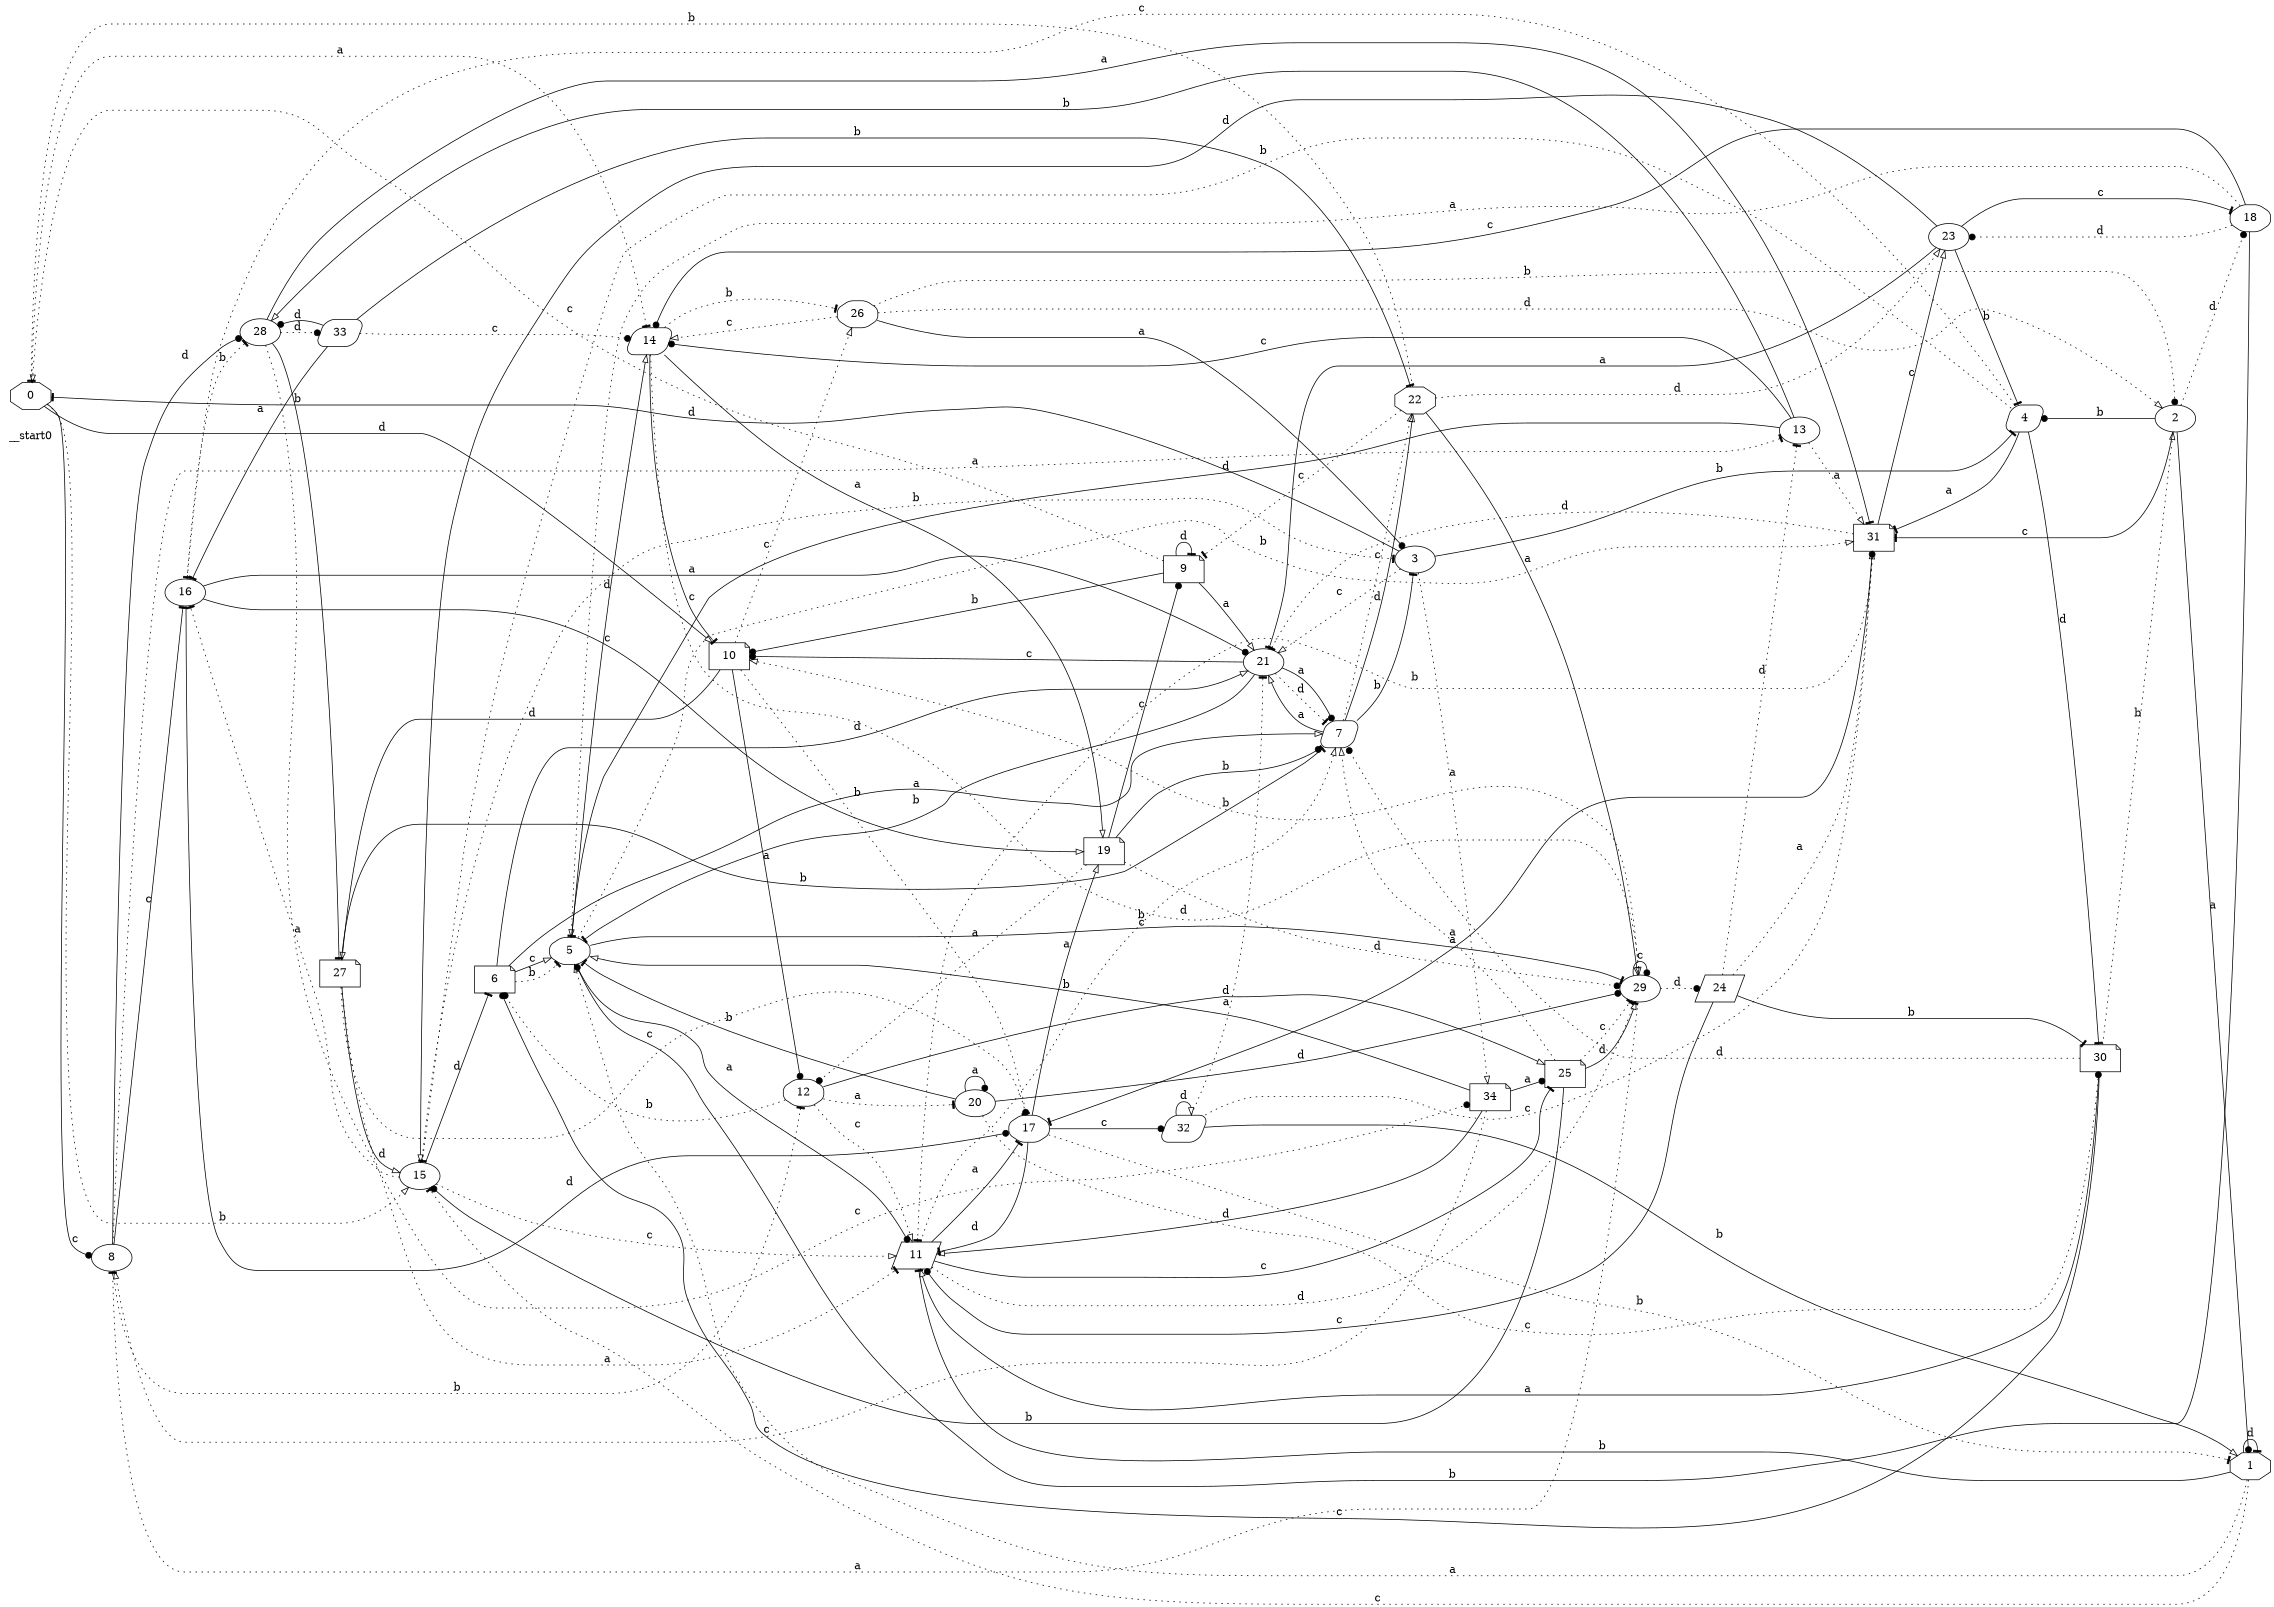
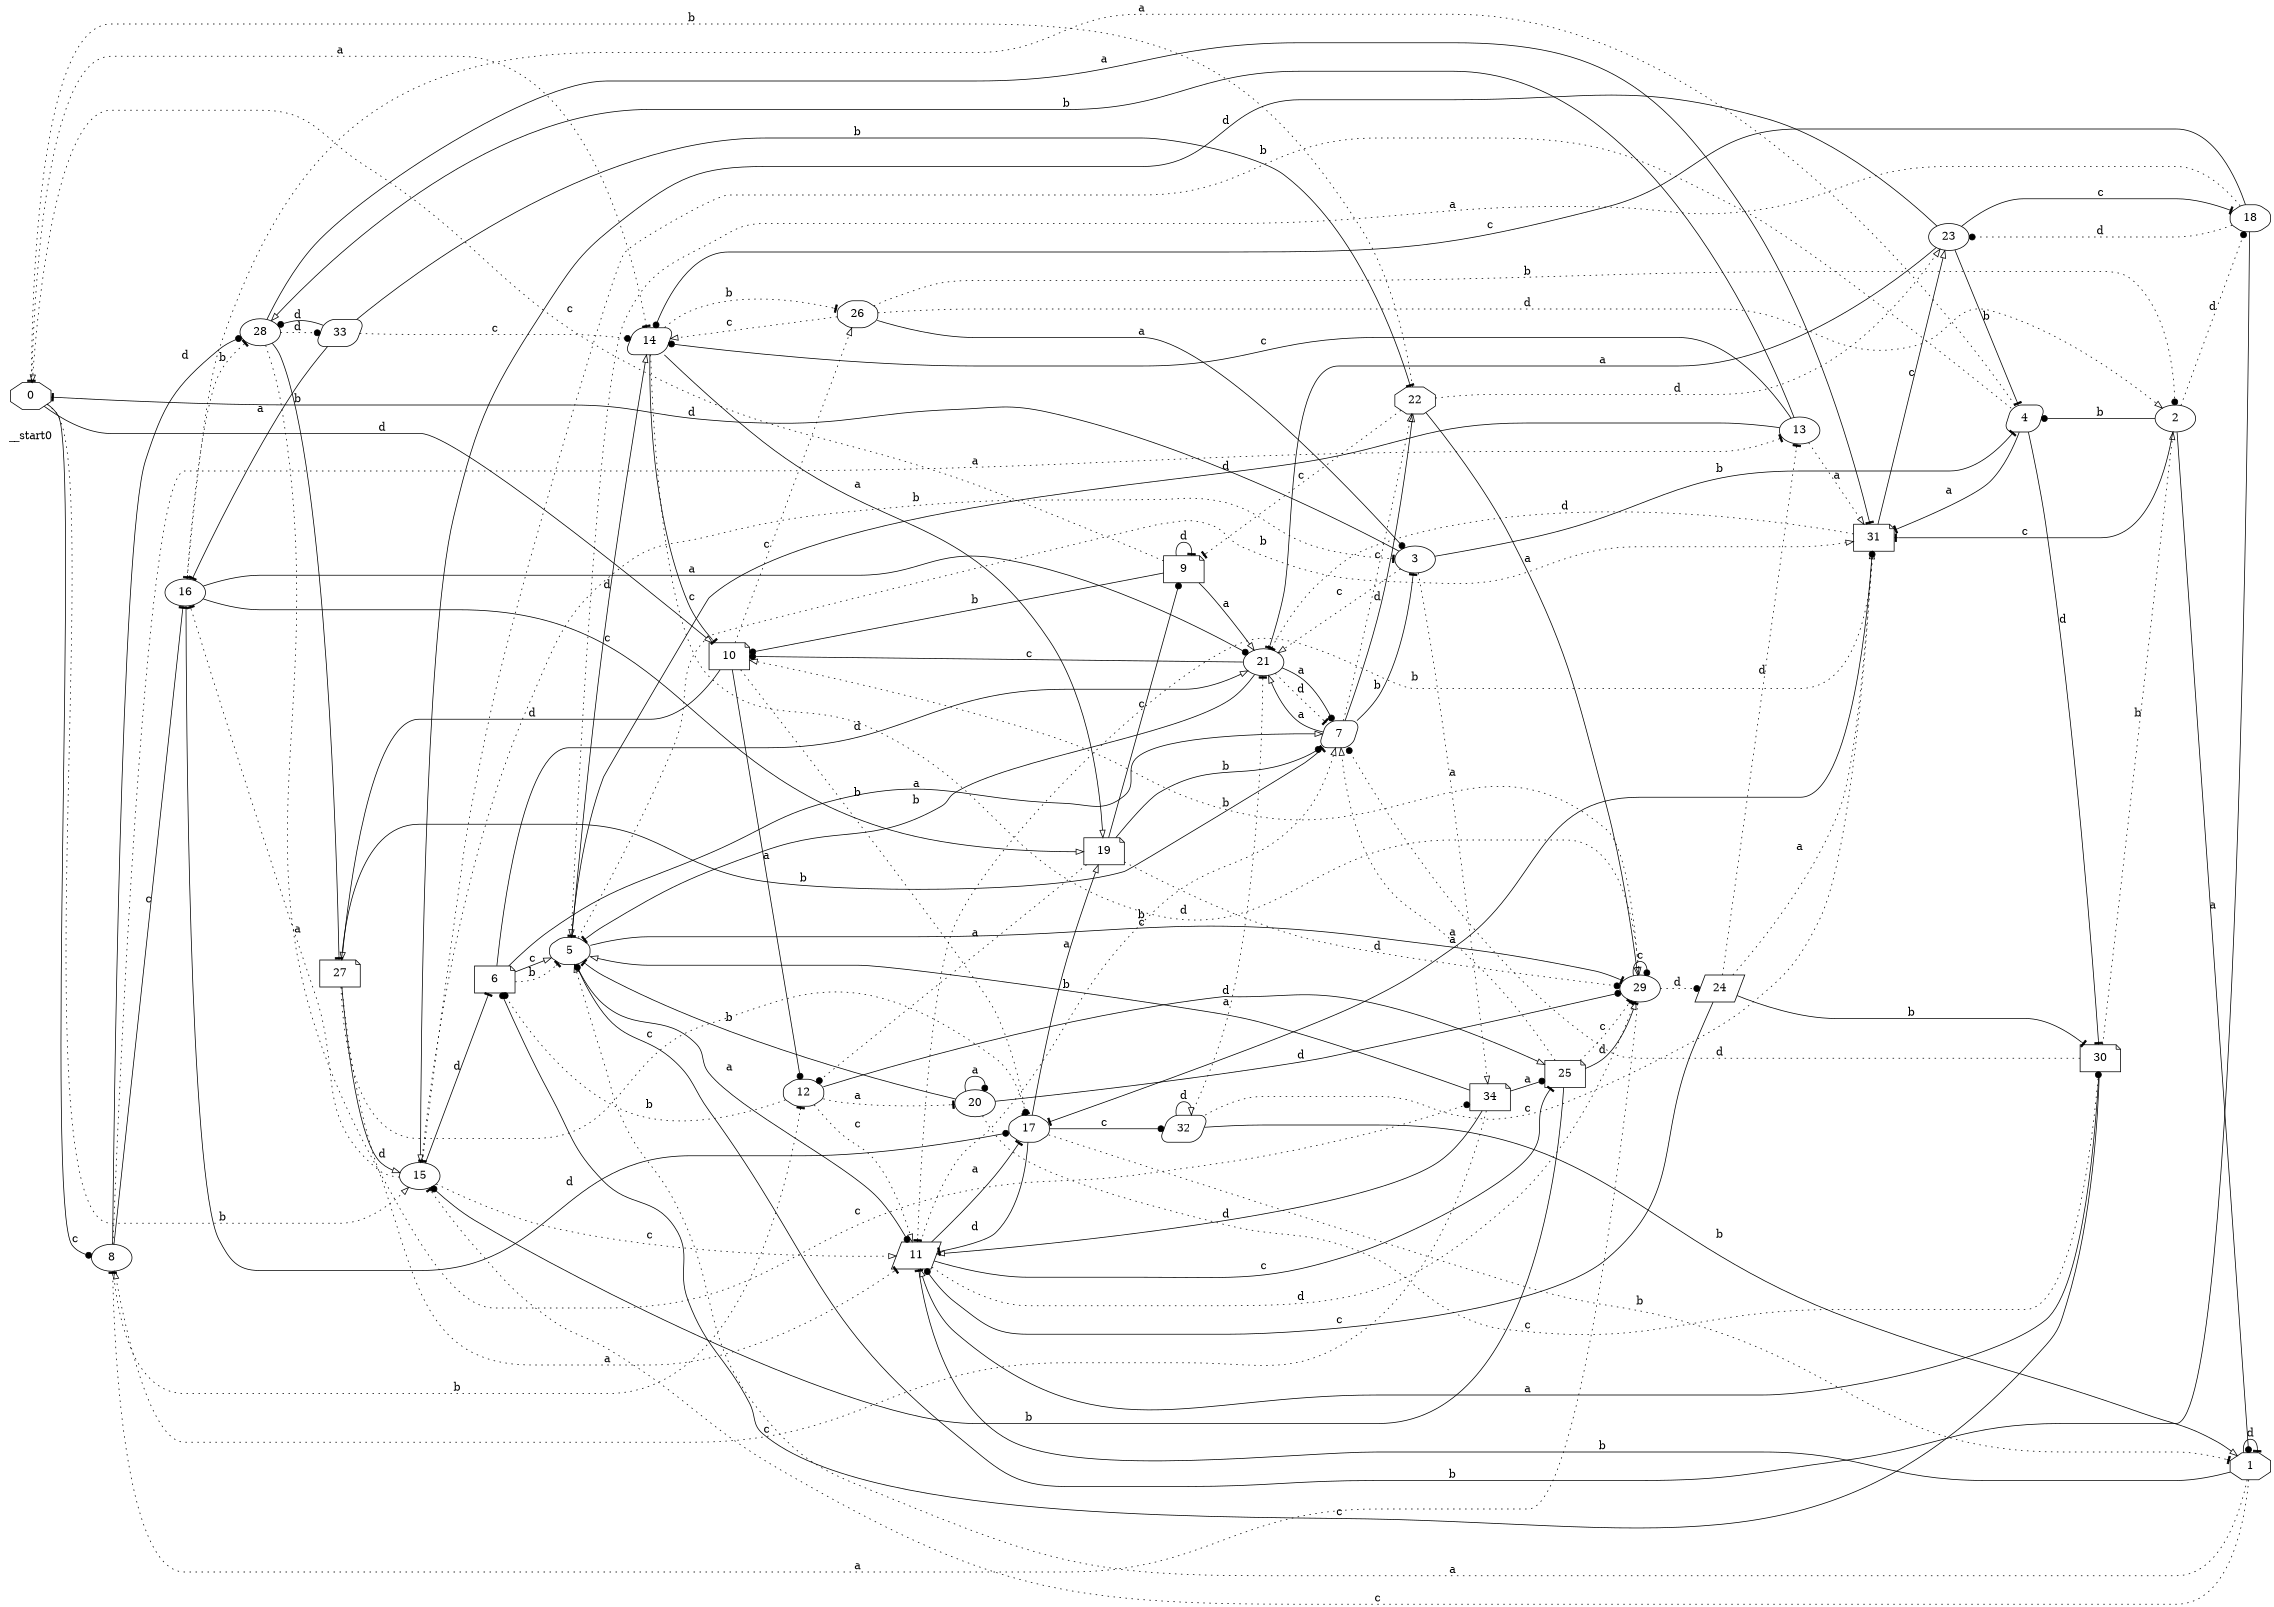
edge "4" -> "16": label "c" -> "a"
